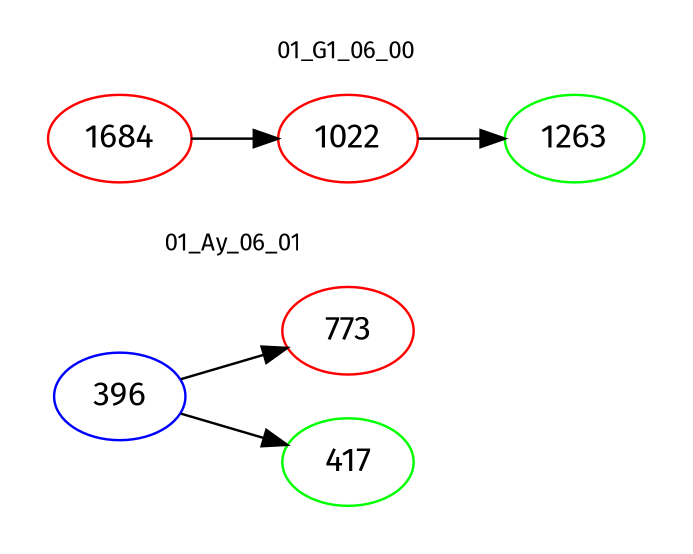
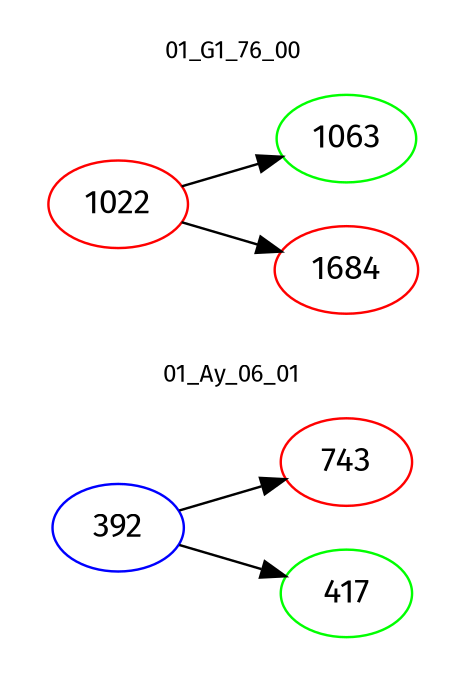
cluster "01_G1_06_00": label "01_G1_06_00" -> "01_G1_76_00"
edge "1684" -> "1022": reversed
node "1263": label "1263" -> "1063"
node "773": label "773" -> "743"
node "396": label "396" -> "392"
